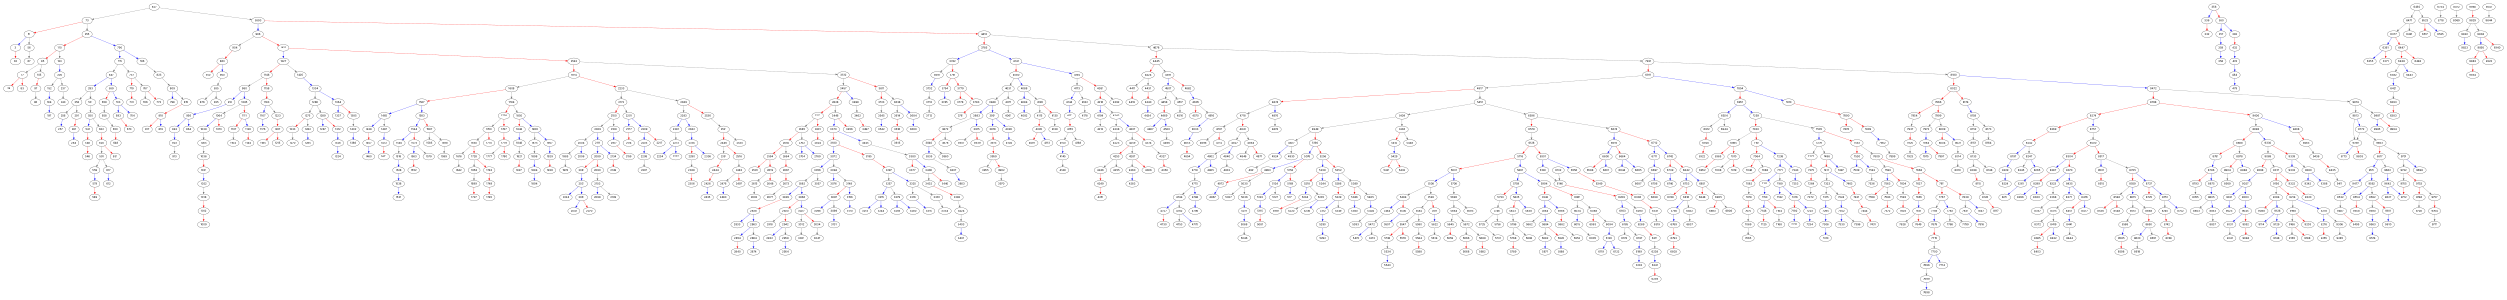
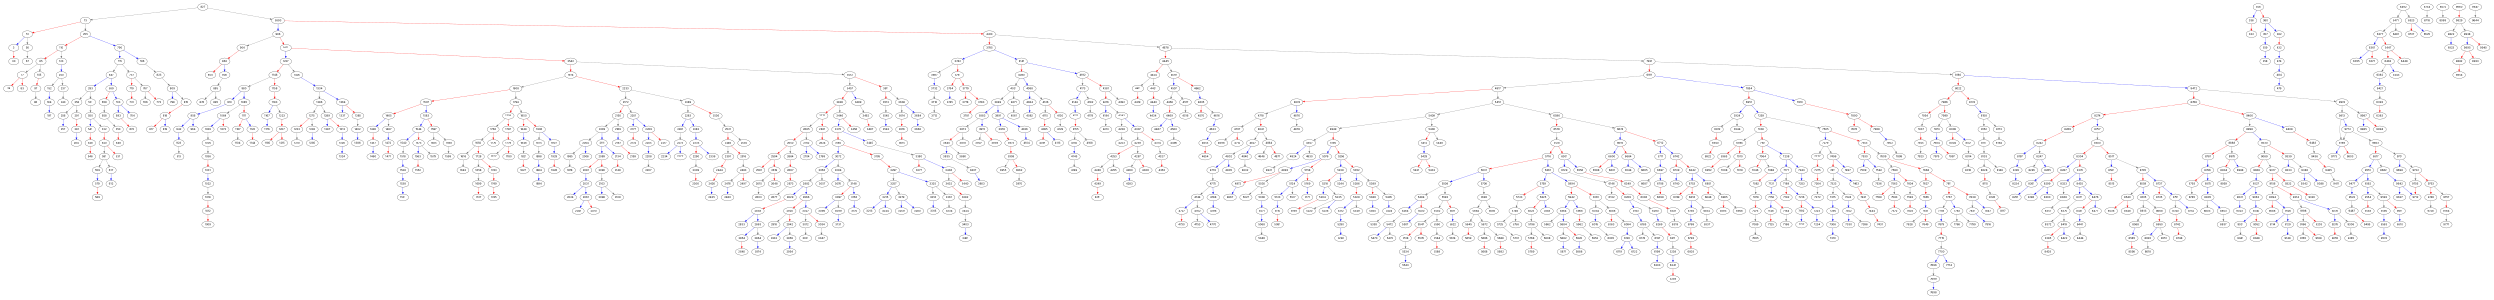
edge "1507" -> "1465": color blue -> red
edge "1850" -> "1906": color blue -> red
edge "6132" -> "6146": reversed
edge "7189" -> "7182": color blue -> red
